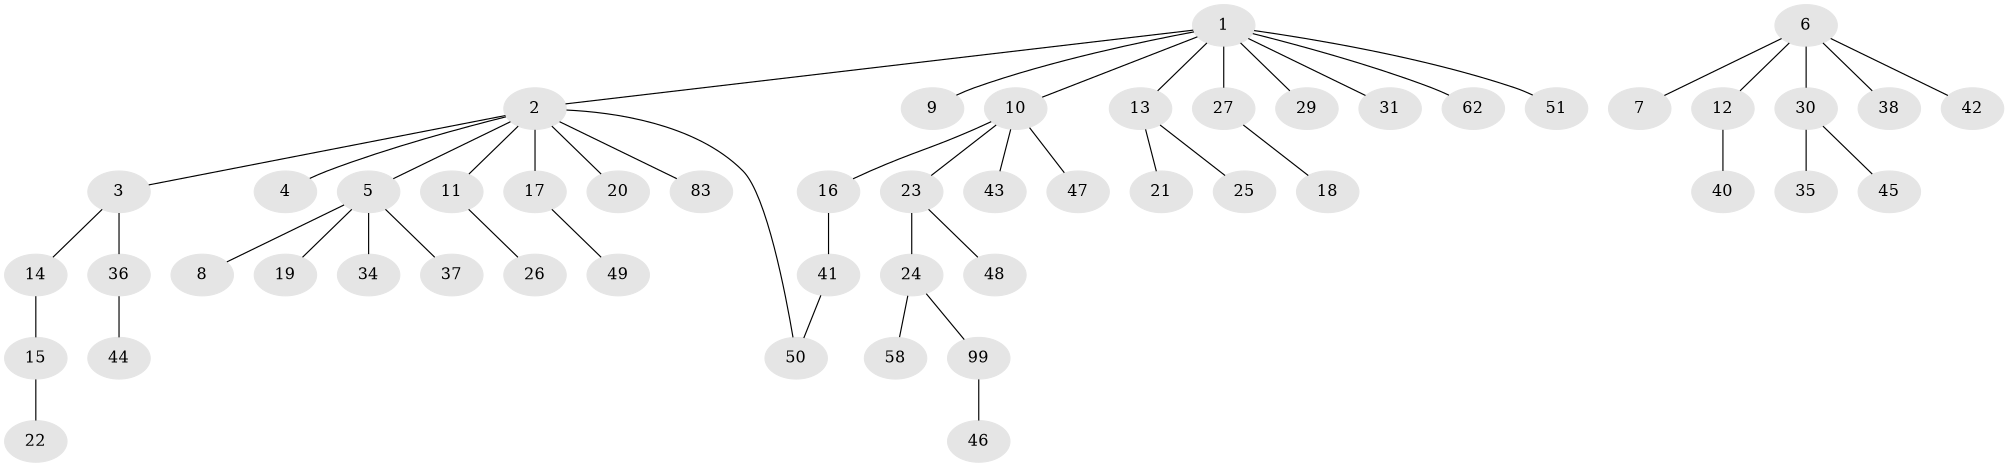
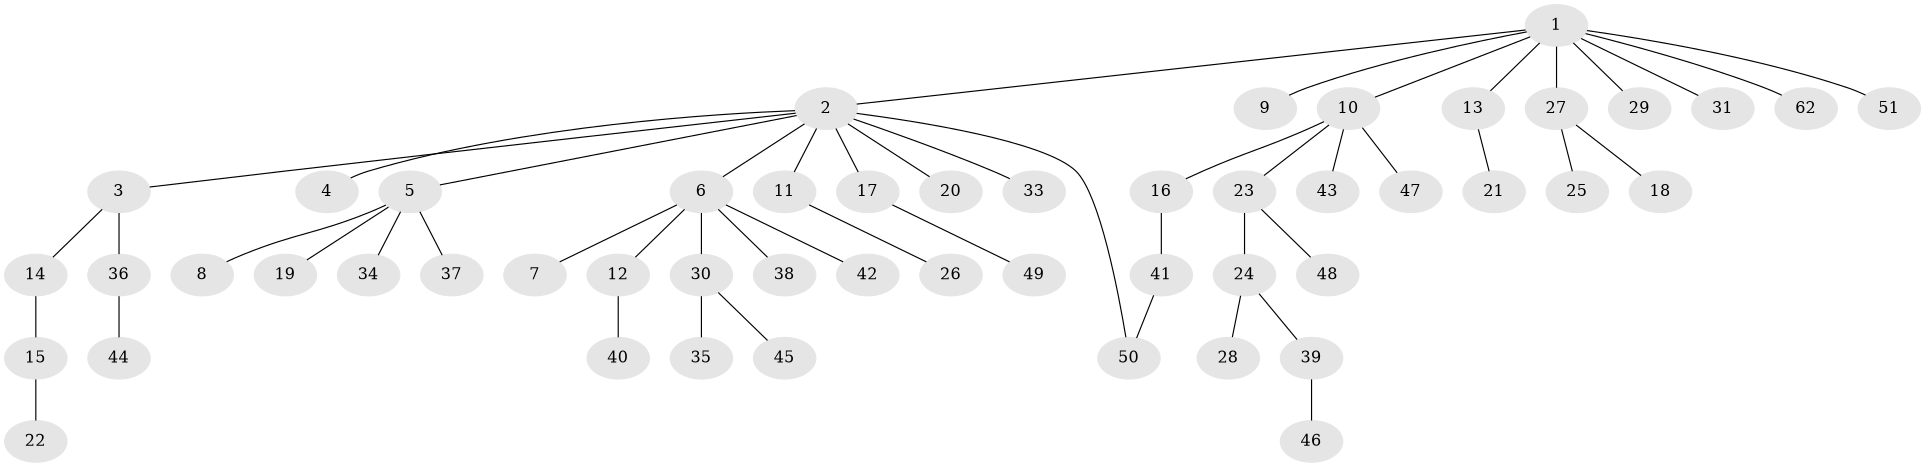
edge "2" -- "6": added
edge "13" -- "25": now "27" -- "25"
node "83": label "83" -> "33"
node "58": label "58" -> "28"
node "99": label "99" -> "39"
